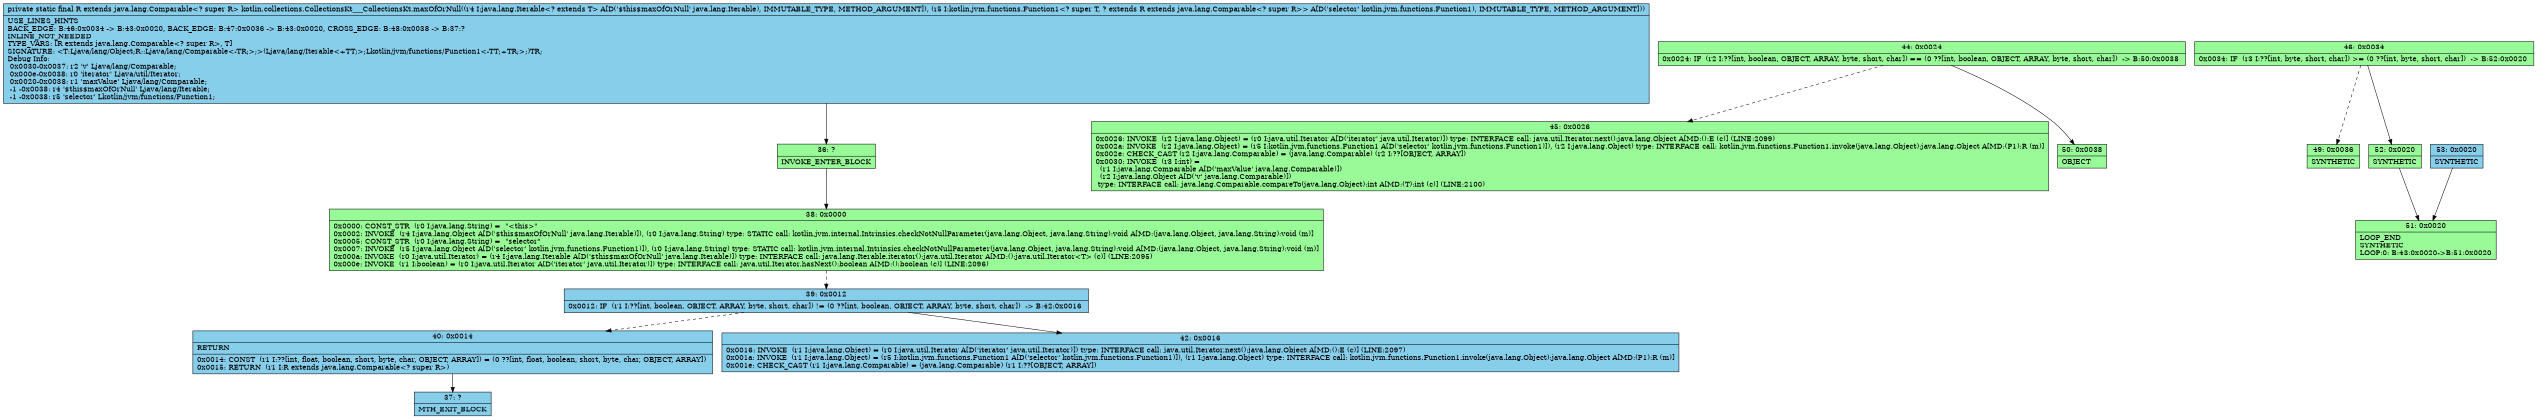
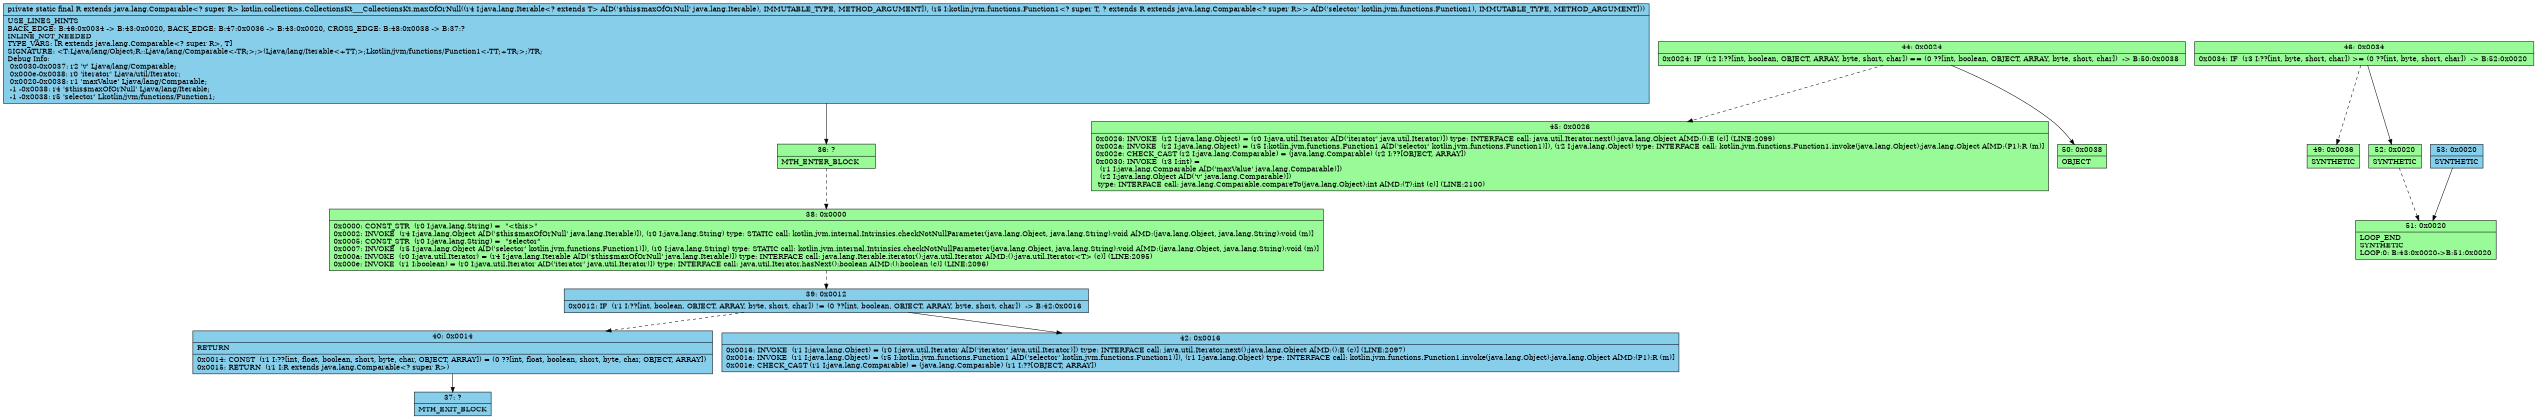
node "36: ?": text "INVOKE_ENTER_BLOCK" -> "MTH_ENTER_BLOCK"
edge "36: ?" -> "38: 0x0000": style solid -> dashed
edge "52: 0x0020" -> "51: 0x0020": style solid -> dashed
